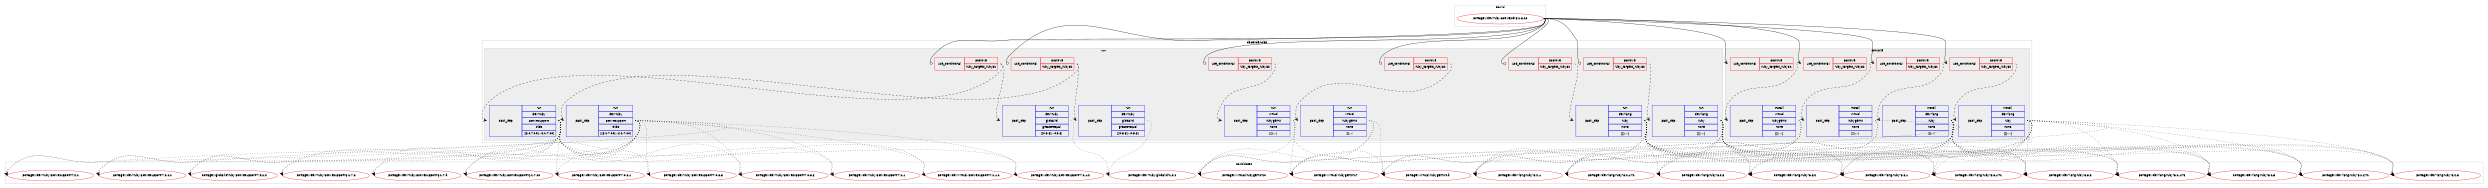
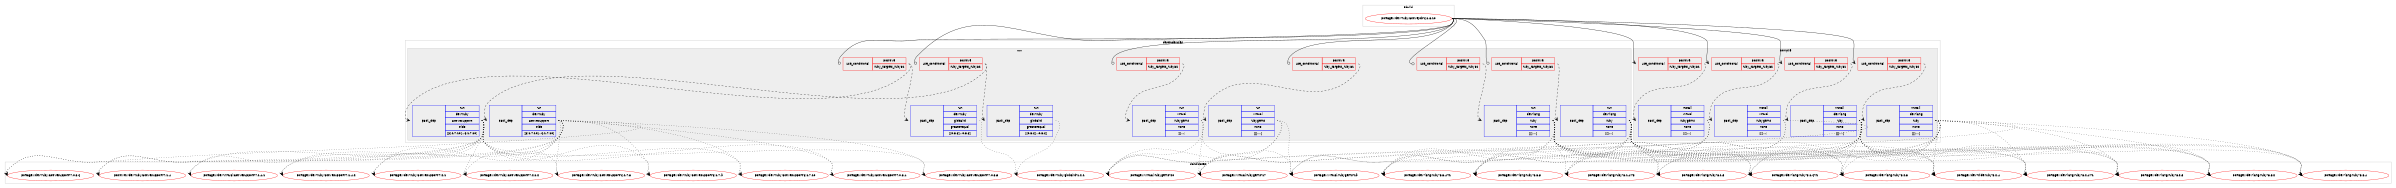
node "portage://dev-ruby/activesupport-7.2.1.1": removed
node "portage://globalid-ruby/activesupport-7.2.1.2": label "portage://globalid-ruby/activesupport-7.2.1.2" -> "portage://dev-ruby/activesupport-7.2.1.2"
node "portage://dev-ruby/activesupport-7.1.4": label "portage://dev-ruby/activesupport-7.1.4" -> "positive://dev-ruby/activesupport-7.1.4"
node "portage://dev-lang/ruby-3.2.4": label "portage://dev-lang/ruby-3.2.4" -> "portage://dev-tilde/ruby-3.2.4"
